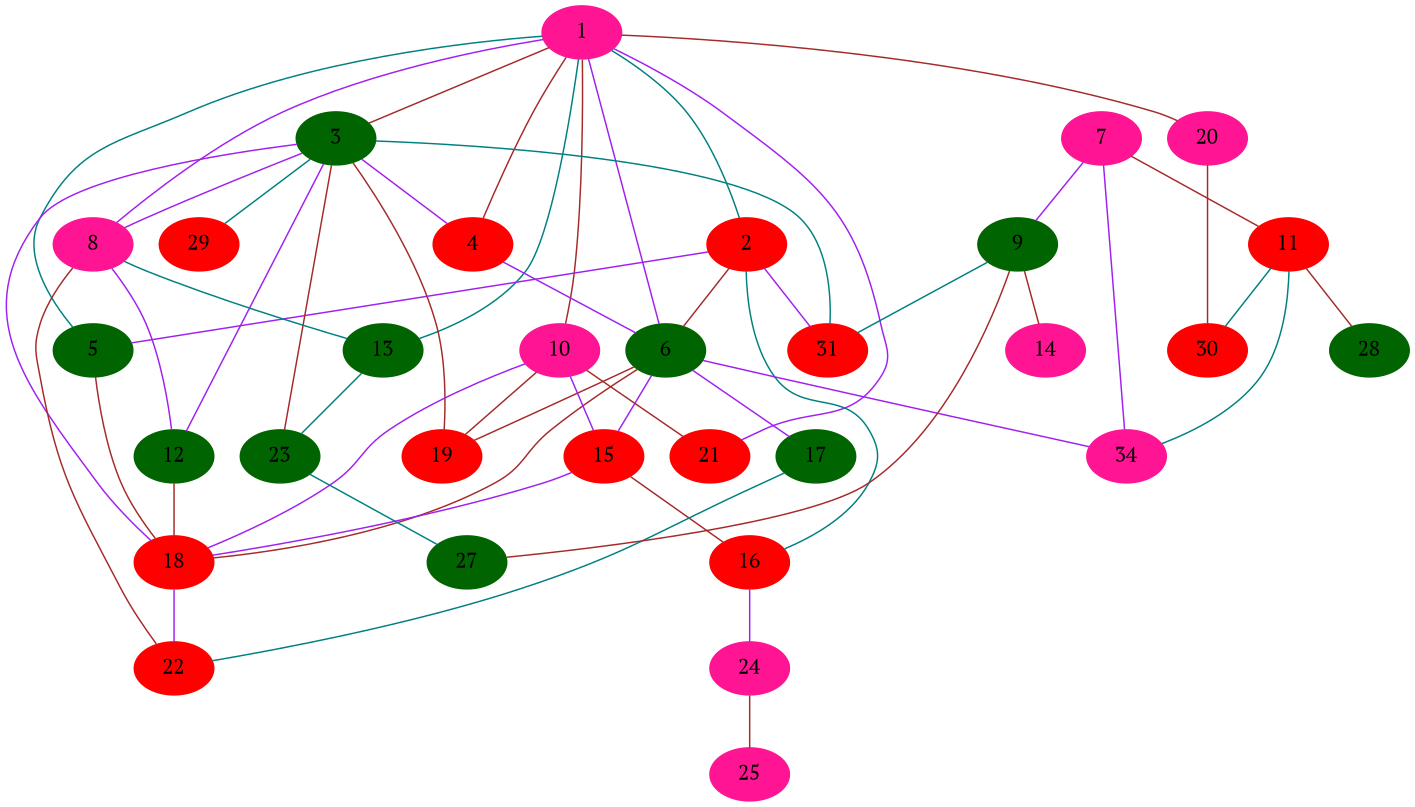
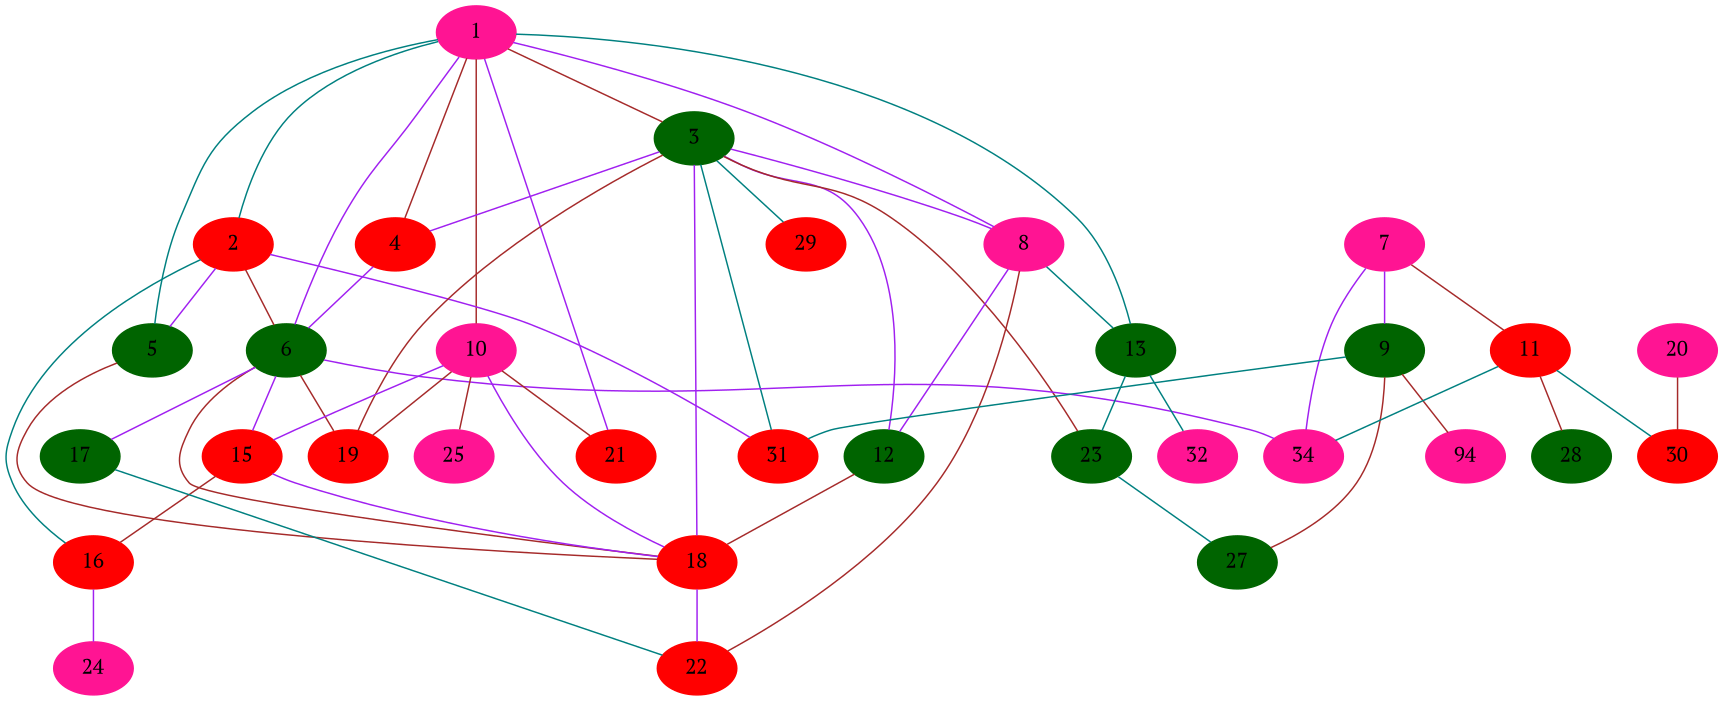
edge "1" -- "20": removed
node "14": label "14" -> "94"
node "32": added
edge "24" -- "25": now "10" -- "25"
